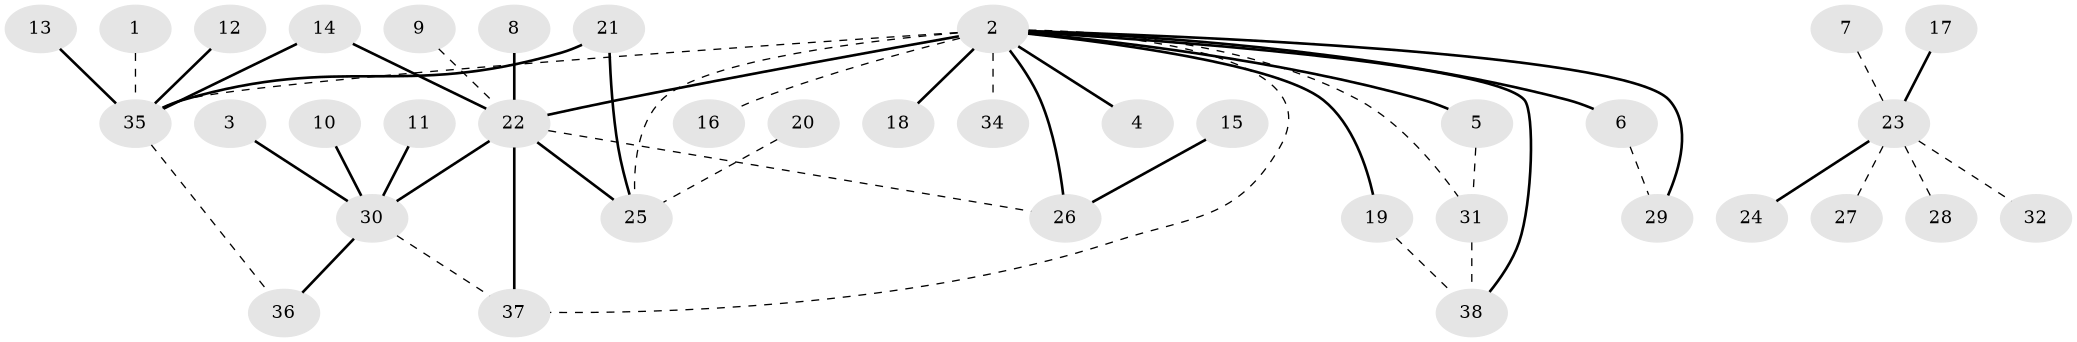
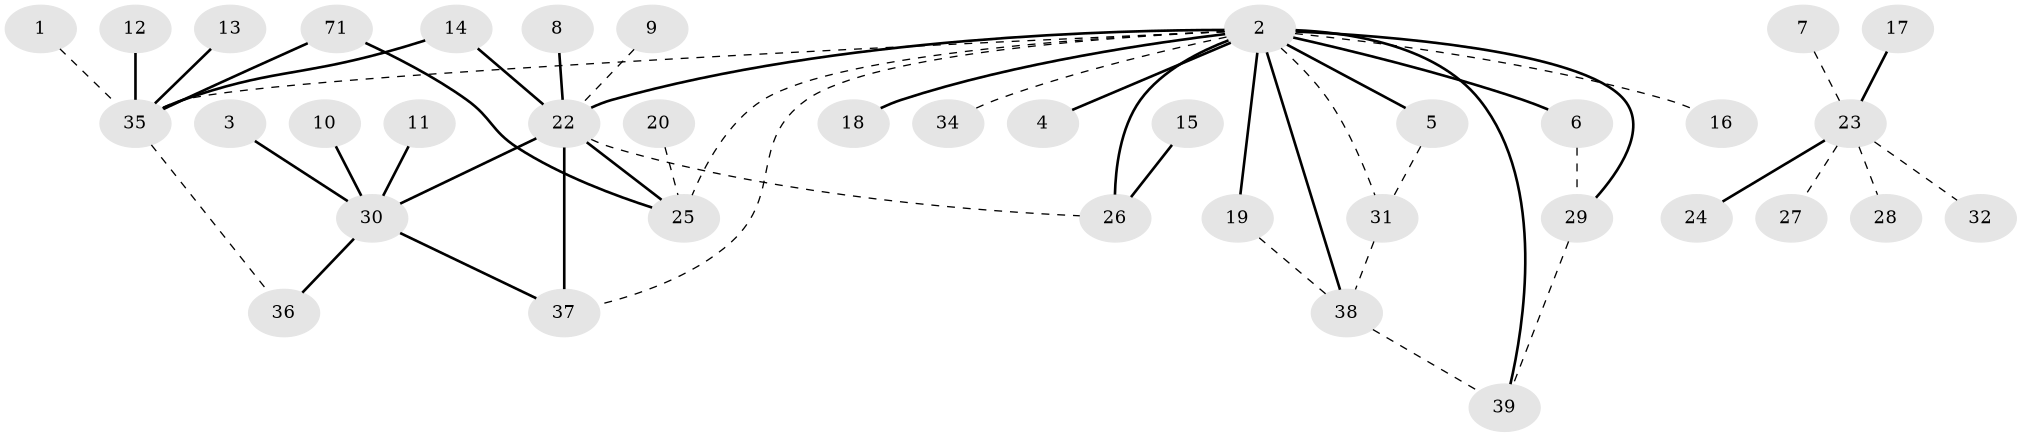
node "21": label "21" -> "71"
edge "30" -- "37": style dashed -> bold
node "39": added
